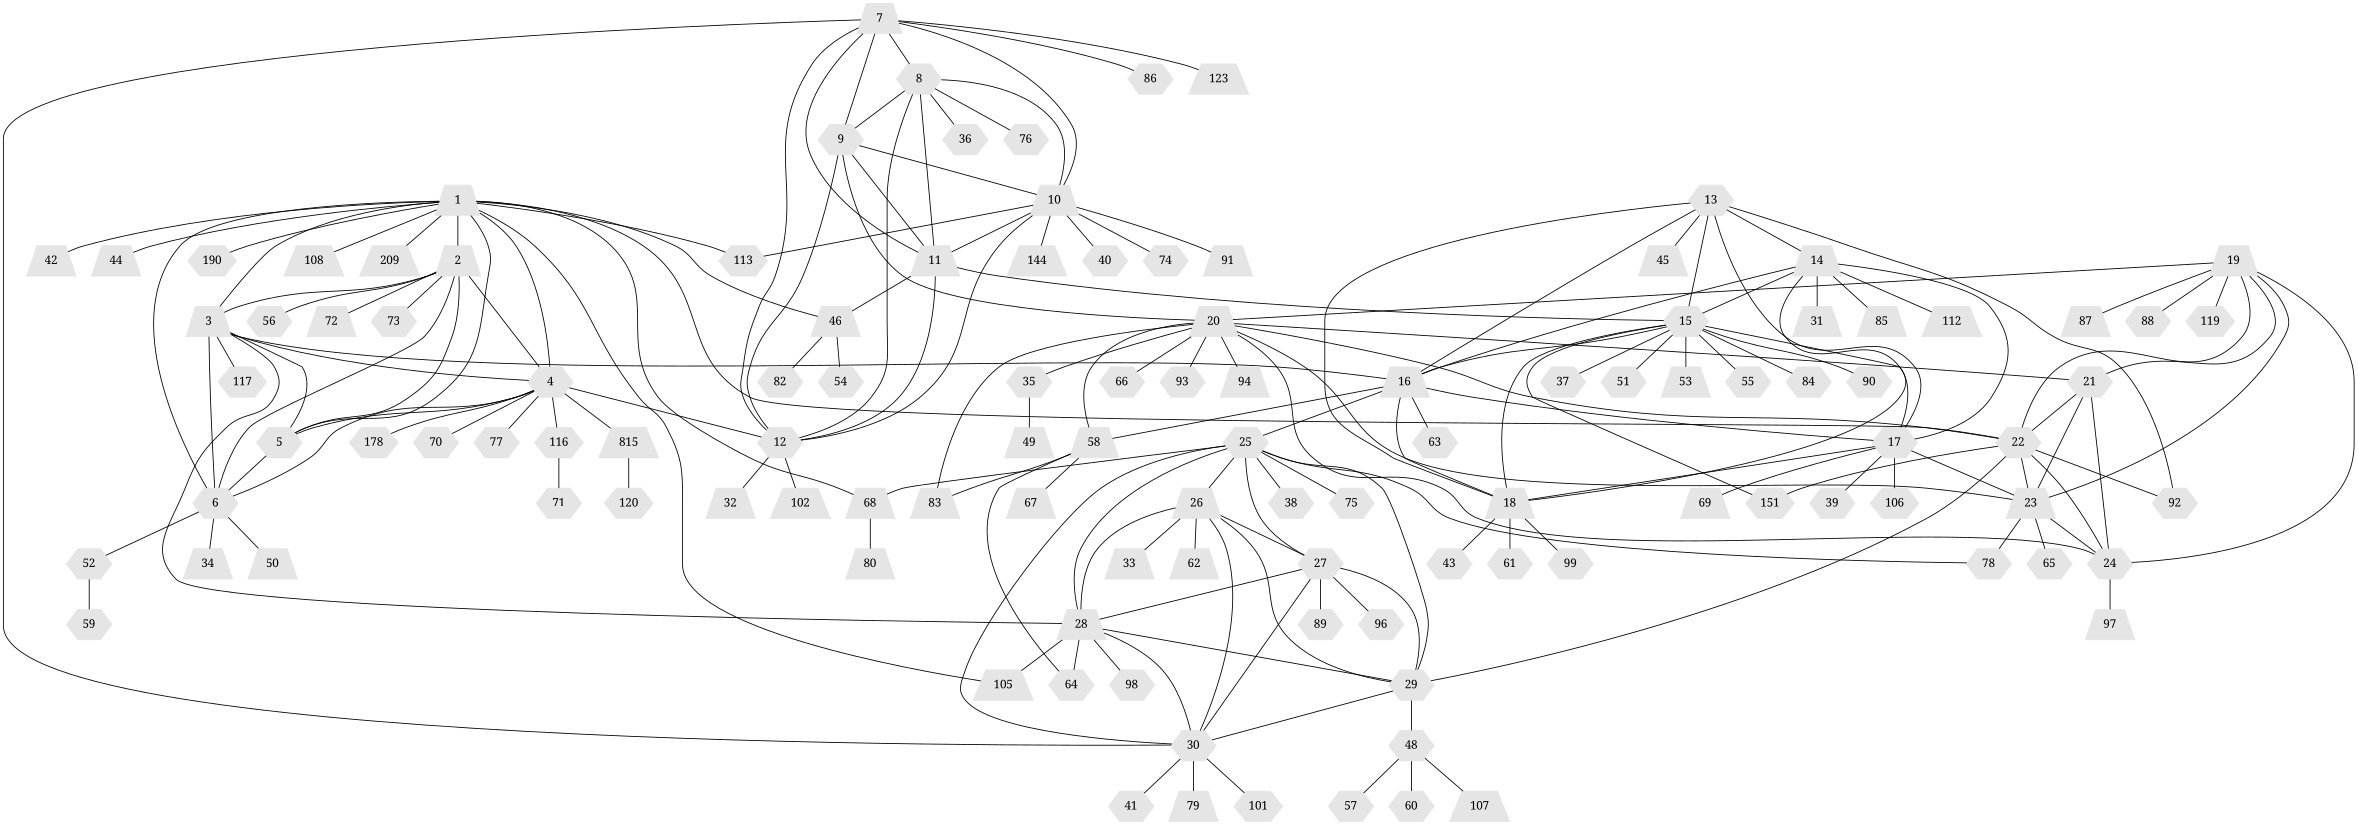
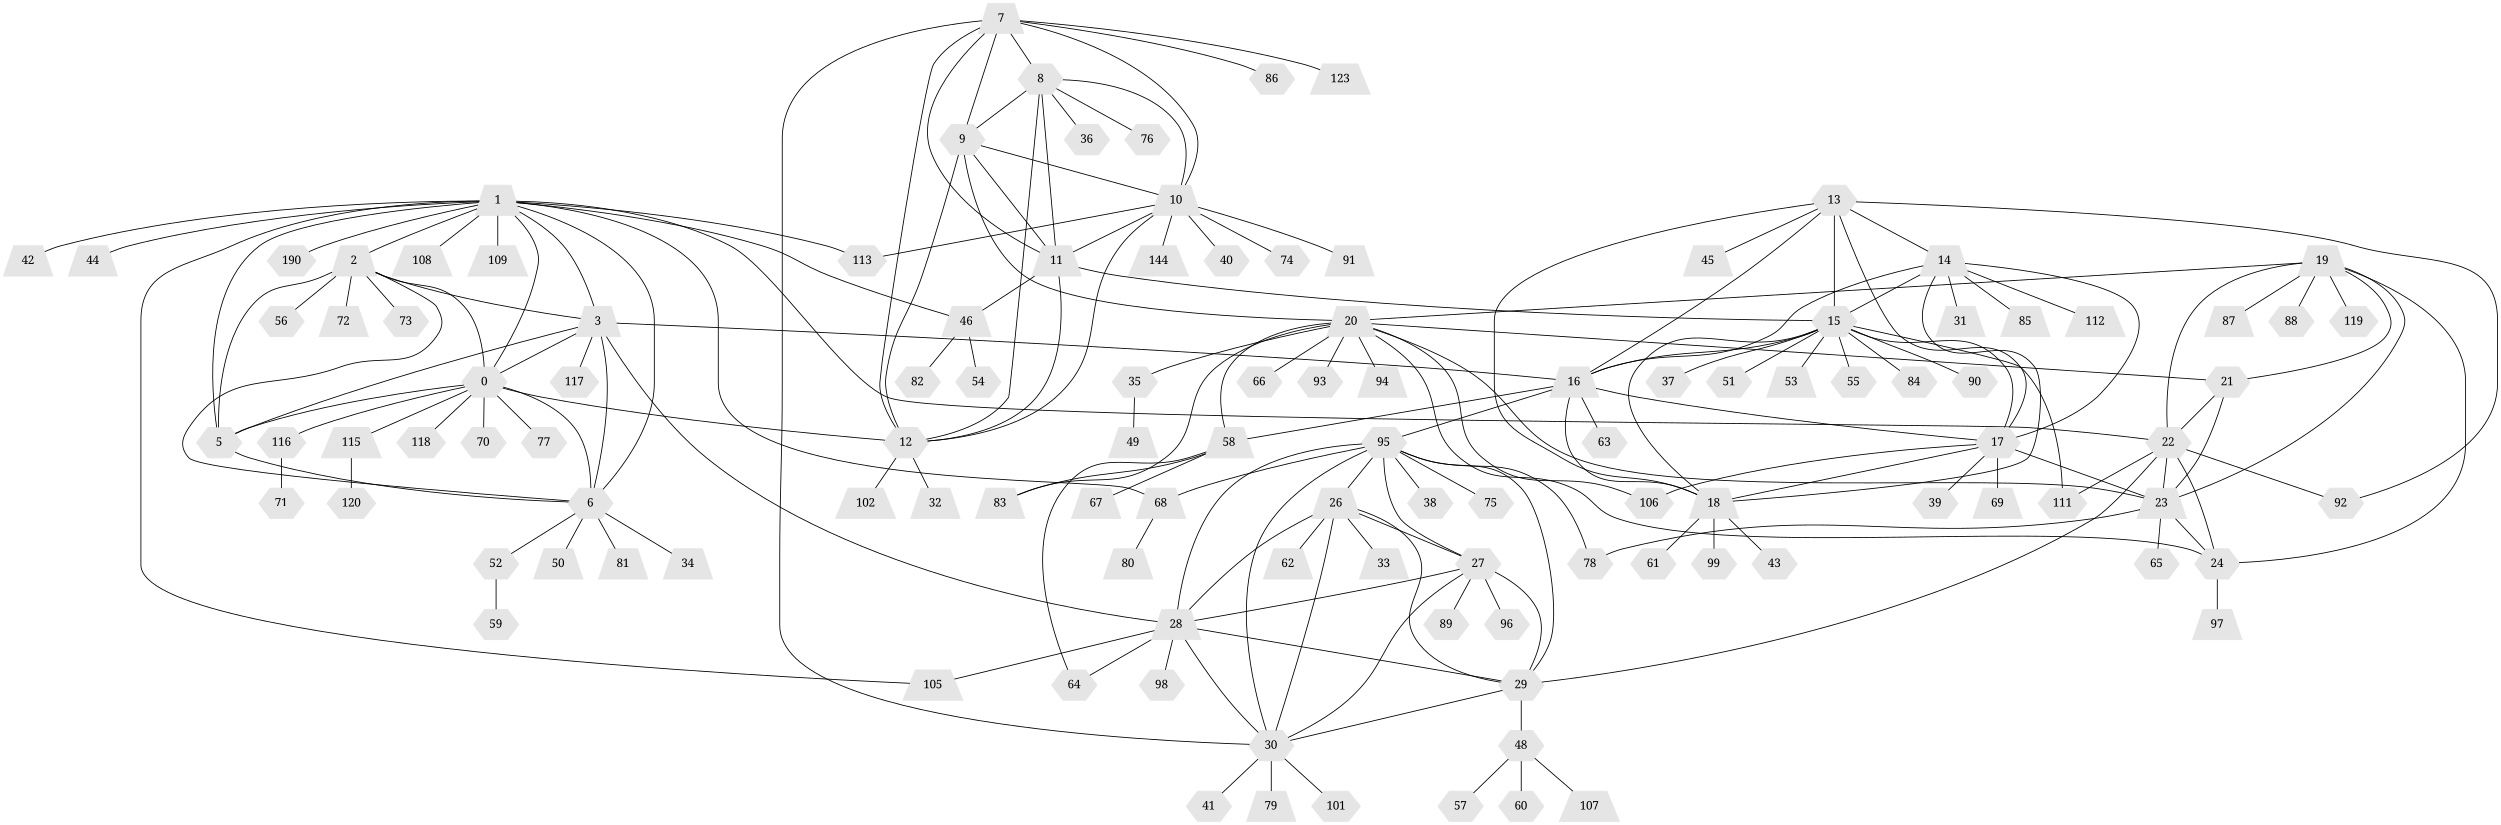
node "209": label "209" -> "109"
node "4": label "4" -> "0"
edge "20" -- "22": now "20" -- "106"
node "178": label "178" -> "118"
node "815": label "815" -> "115"
node "25": label "25" -> "95"
edge "21" -- "24": removed
node "151": label "151" -> "111"
node "81": added
